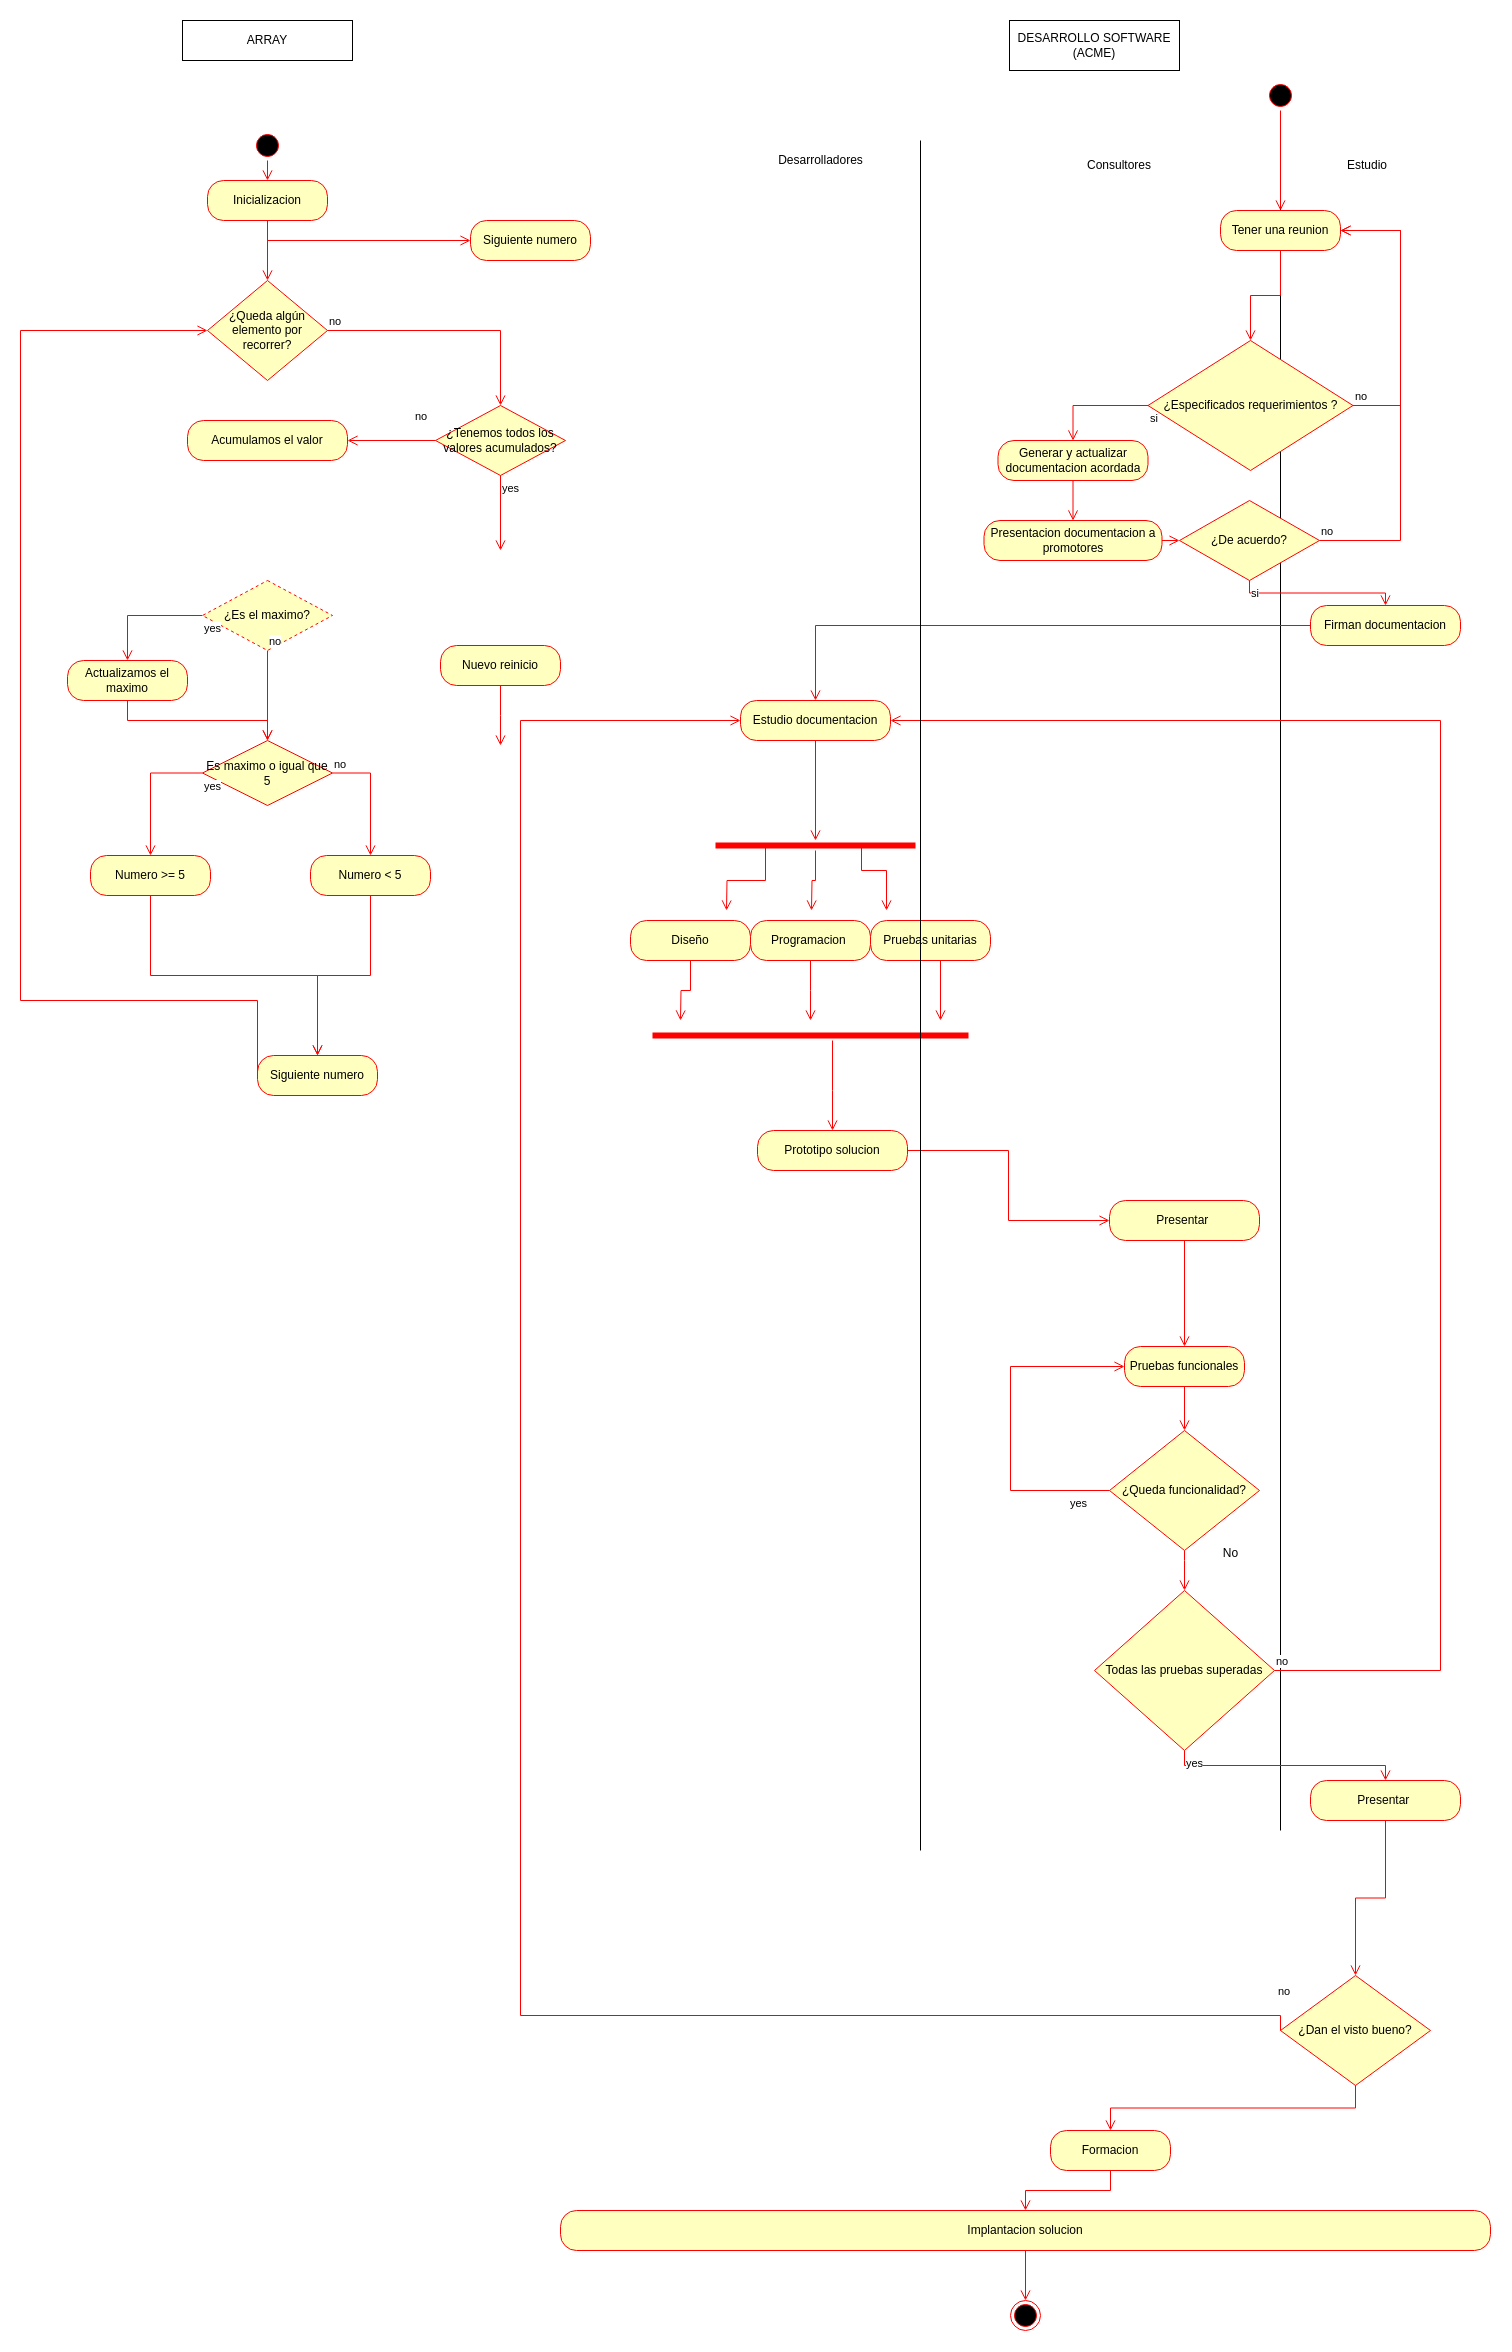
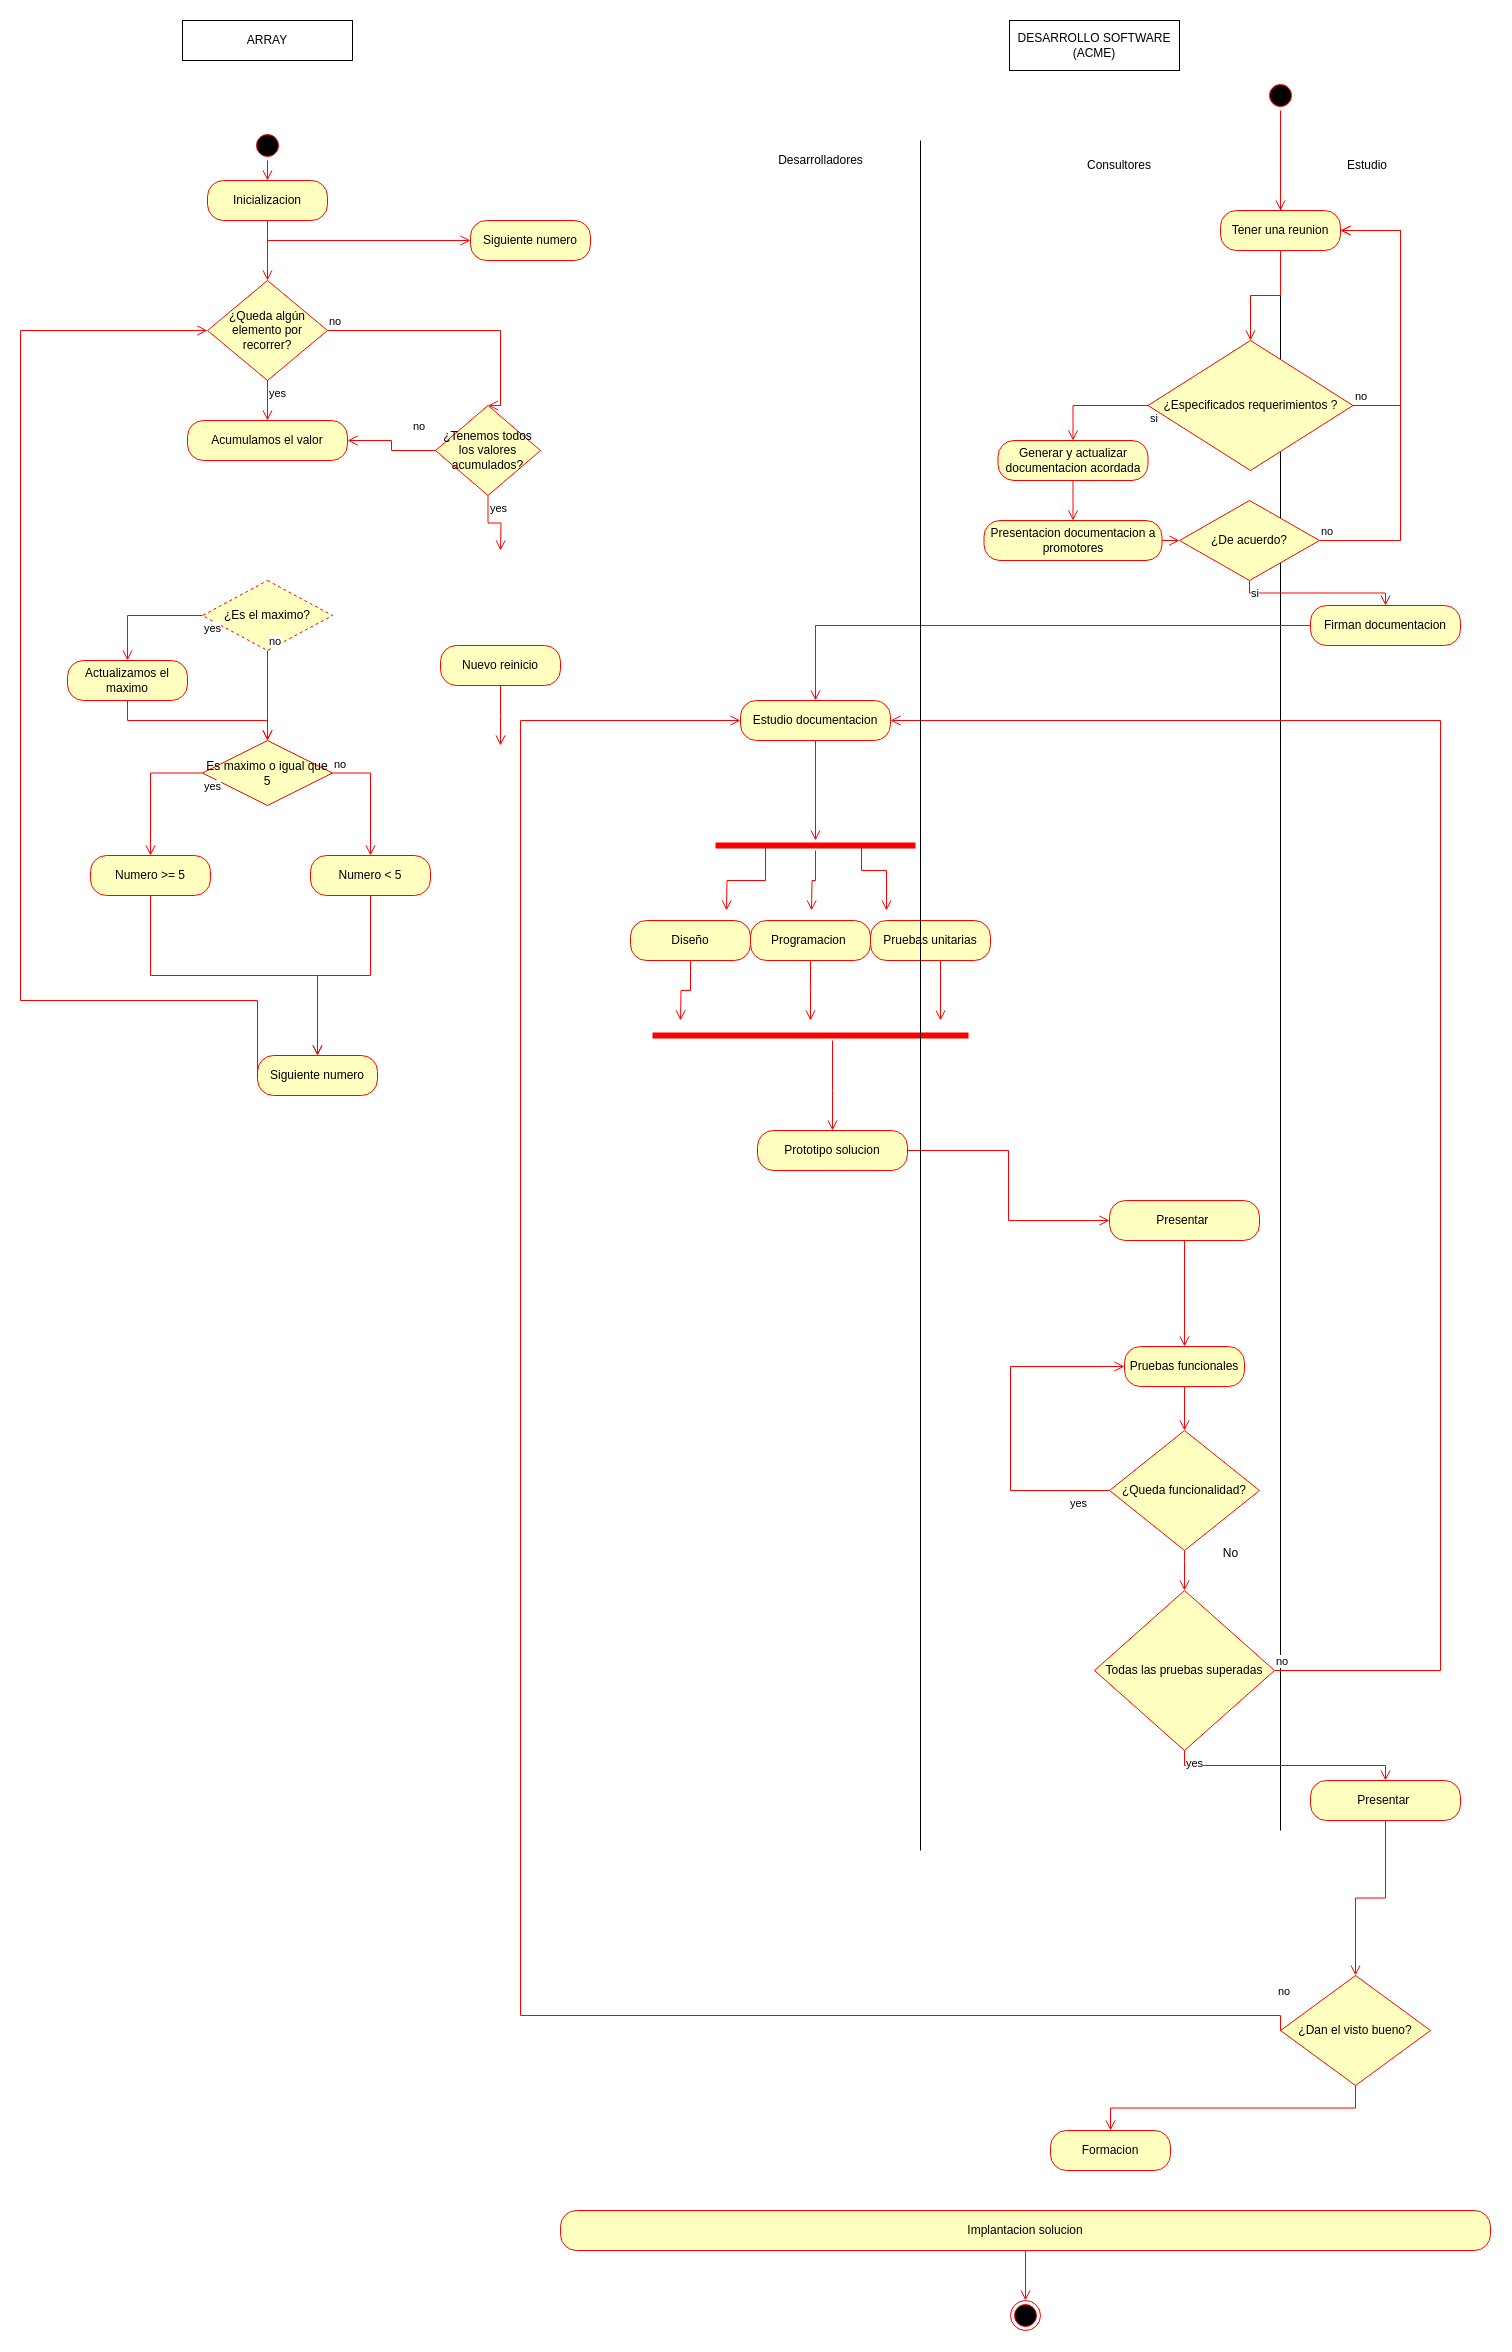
edge "¿Queda algún elemento por recorrer?" -> "Acumulamos el valor": added, label "yes"
node "¿Tenemos todos los valores acumulados?": size 130x70 -> 105x90
edge "Formacion" -> "Implantacion solucion": removed
